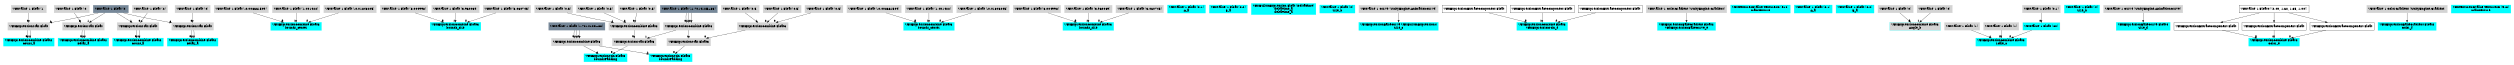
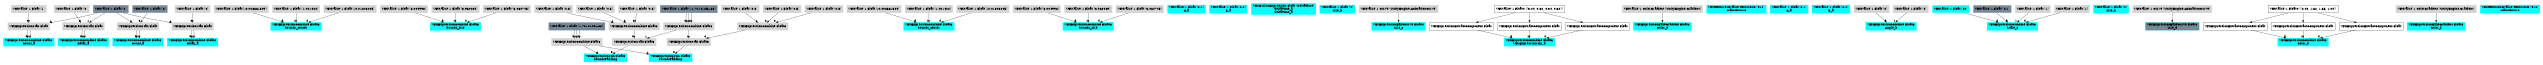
node "VFXValue`1 Float (2)": fillcolor lightgray -> lightslategray
node "VFXValue`1 Float4 ((3.44, 0.32, 0.34, 0.32))": added
node "VFXValue`1 Float (0.1)": fillcolor lightgray -> lightslategray
edge "VFXValue`1 Float (0.1)" -> "VFXValue`1 Float (80)": now "VFXValue`1 Float (0.1)" -> "VFXExpressionCombine Float3 Scale_c"
node "VFXExpressionBakeCurve VFXBuiltInExpression4 Size_c": label "VFXExpressionBakeCurve VFXBuiltInExpression4 Size_c" -> "VFXExpressionBakeCurve Float4 Size_c"
node "VFXExpressionBakeGradient Float2 VFXExpressionBakeCurve_e": label "VFXExpressionBakeGradient Float2 VFXExpressionBakeCurve_e" -> "VFXExpressionBakeGradient Float2 Color_e"
node "VFXExpressionCombine Float3 Angle_b": fillcolor lightgray -> cyan
node "VFXExpressionBakeCurve Float4 Size_d": fillcolor cyan -> lightslategray
